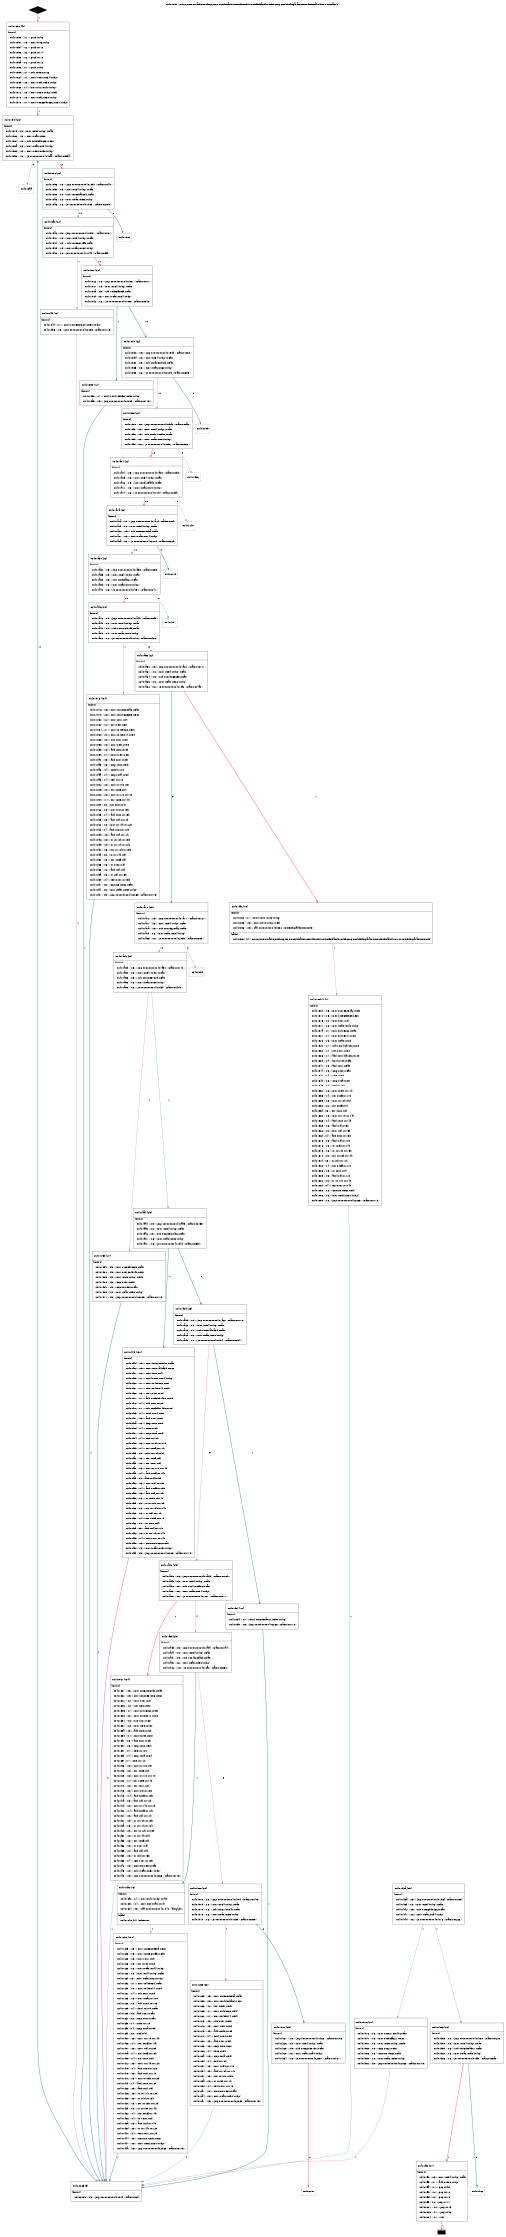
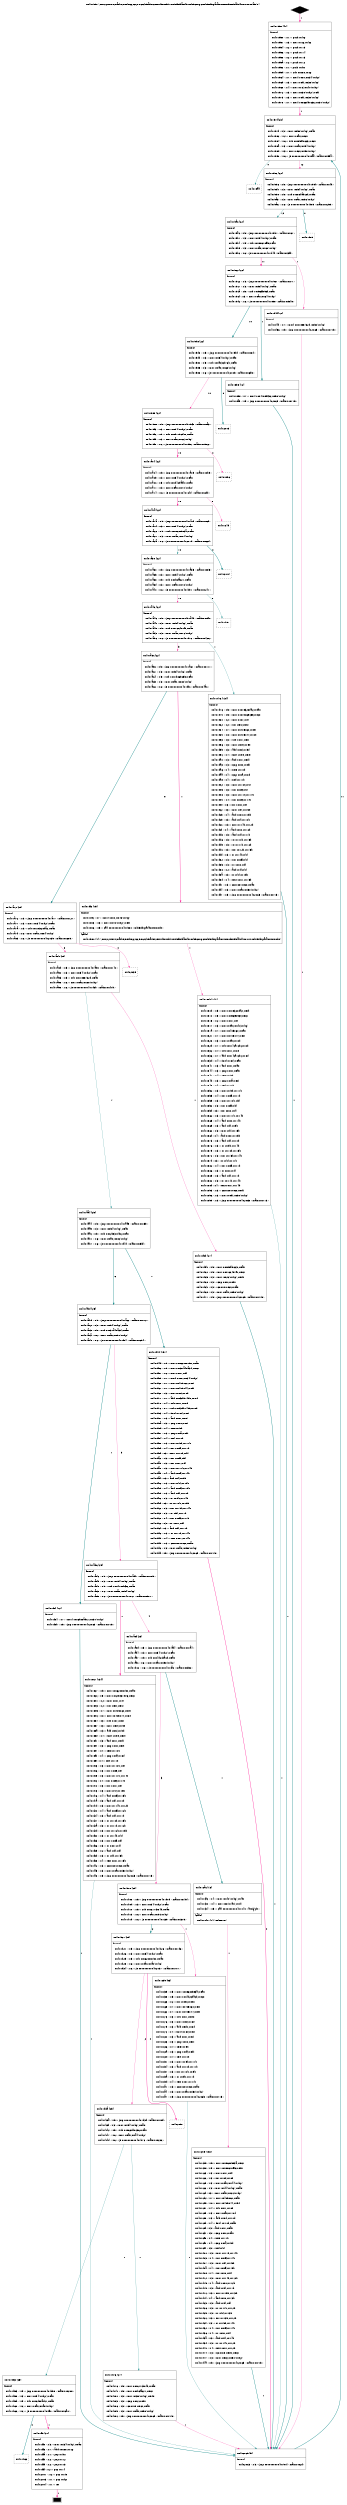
edge "0x401b21 [25]" -> "0x401b3a [25]": added, label "2"
